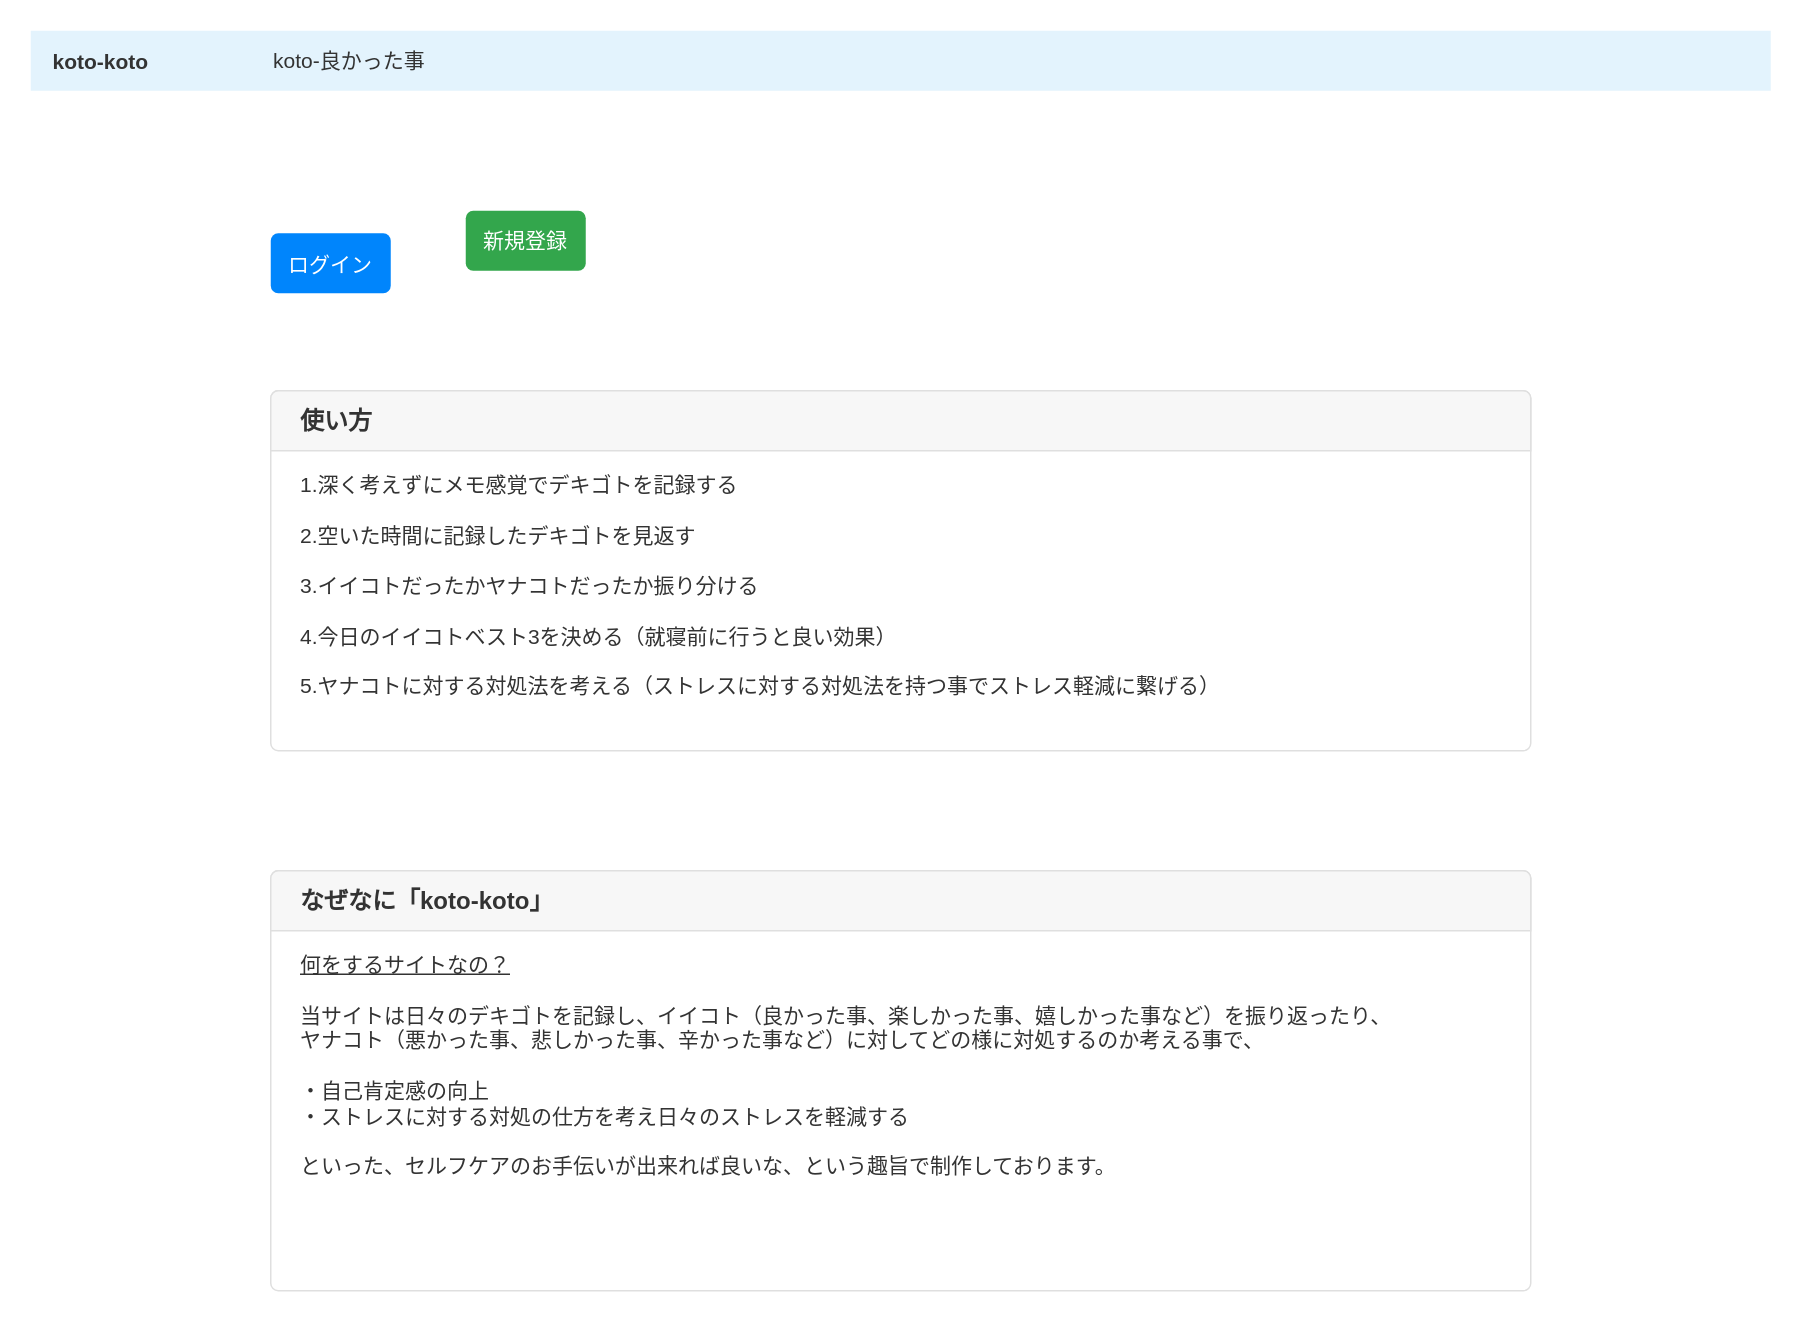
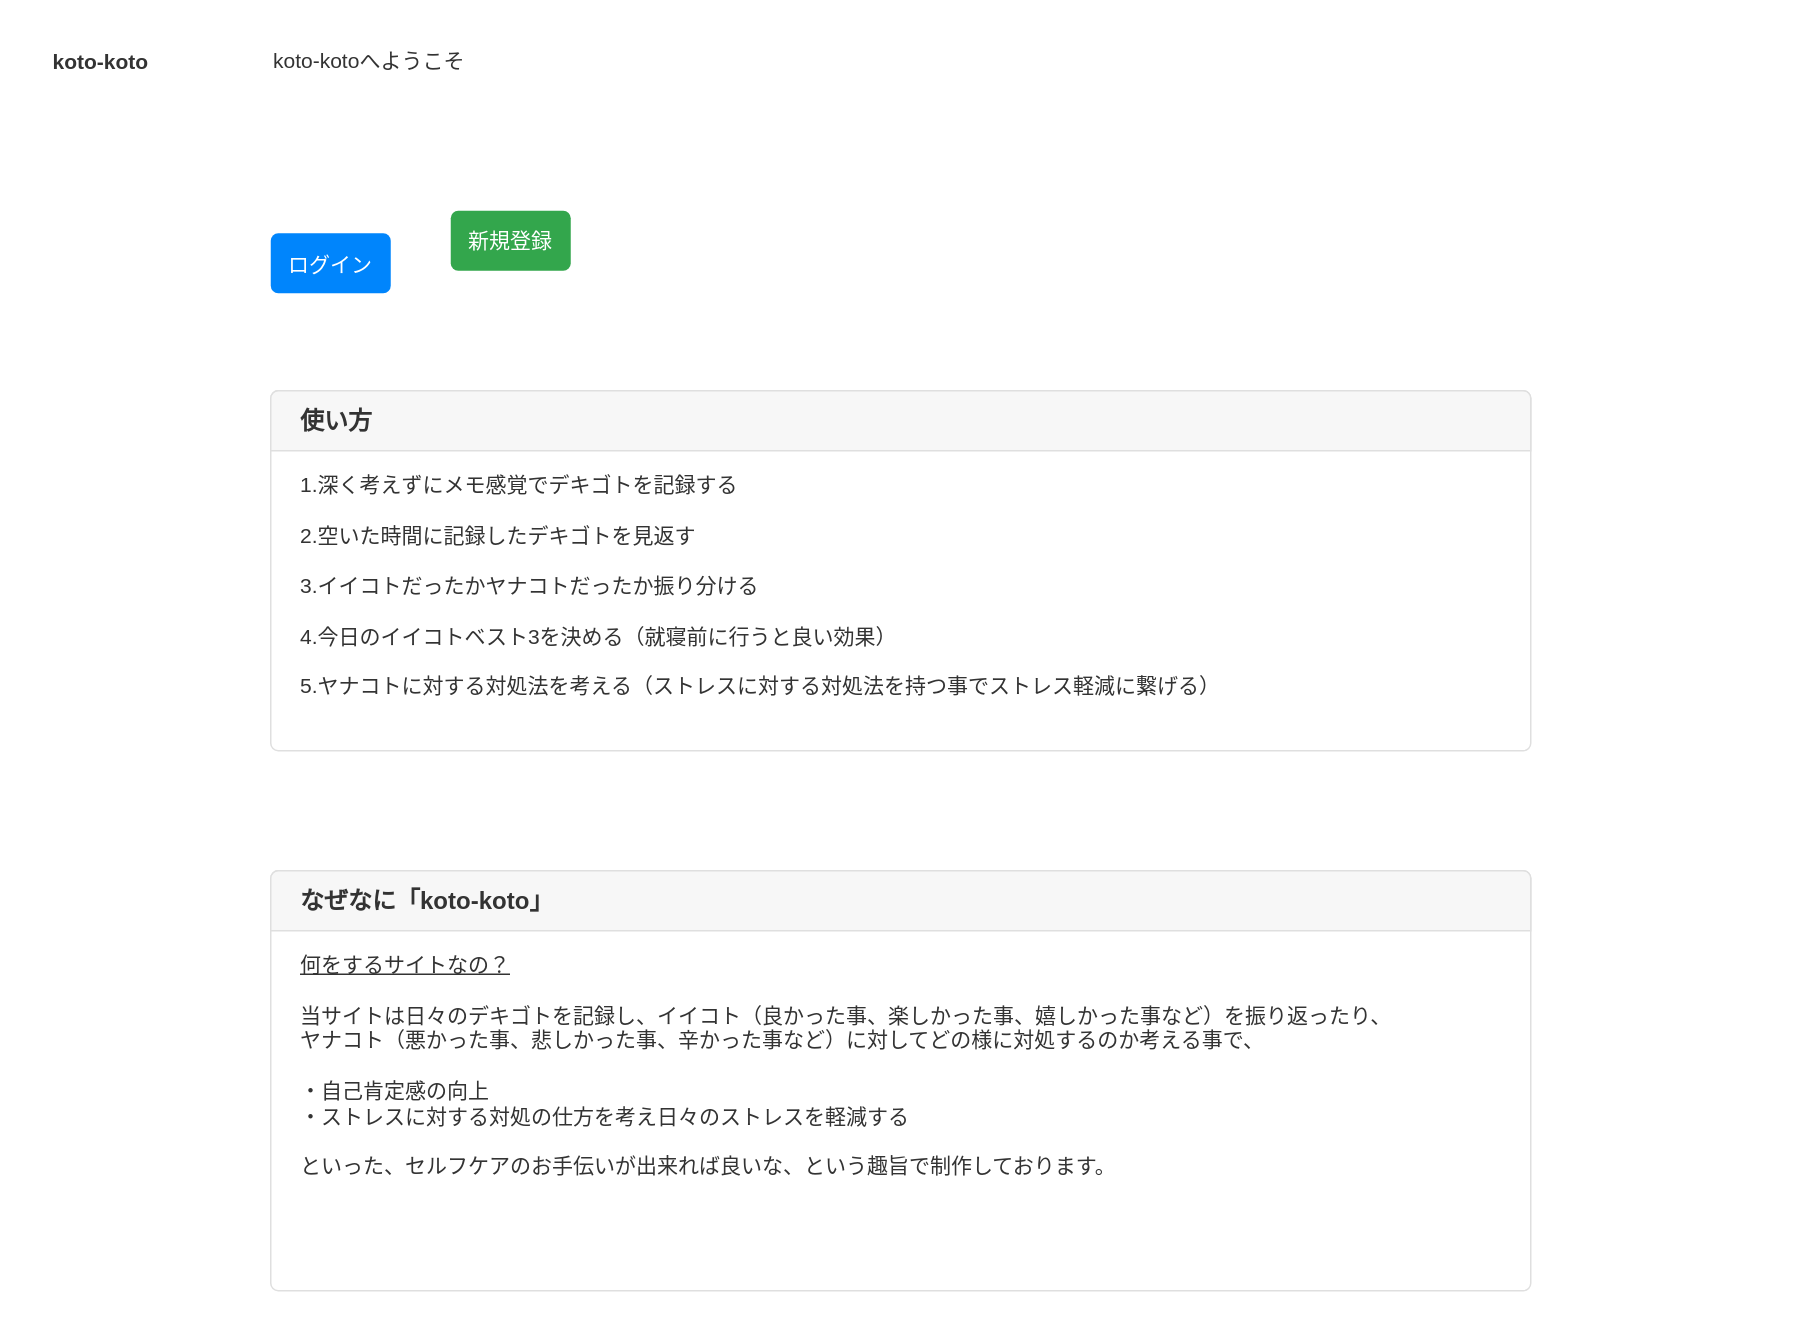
node "koto-良かった事": label "koto-良かった事" -> "koto-kotoへようこそ"
node "koto-koto": fillcolor #e3f3fd -> #ffffff
node "新規登録": moved (526, 241) -> (511, 241)
